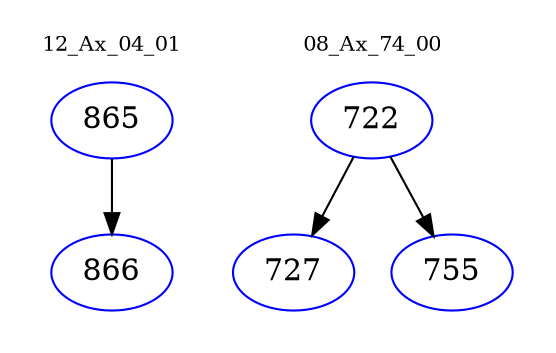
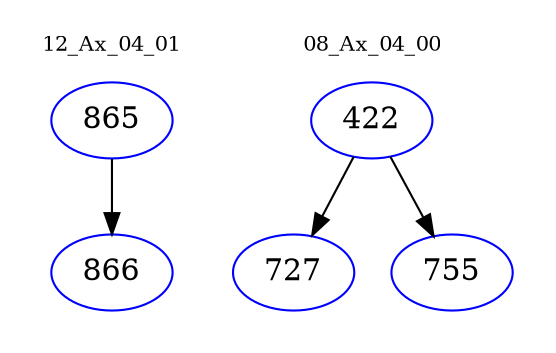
cluster "08_Ax_74_00": label "08_Ax_74_00" -> "08_Ax_04_00"
node "722": label "722" -> "422"
